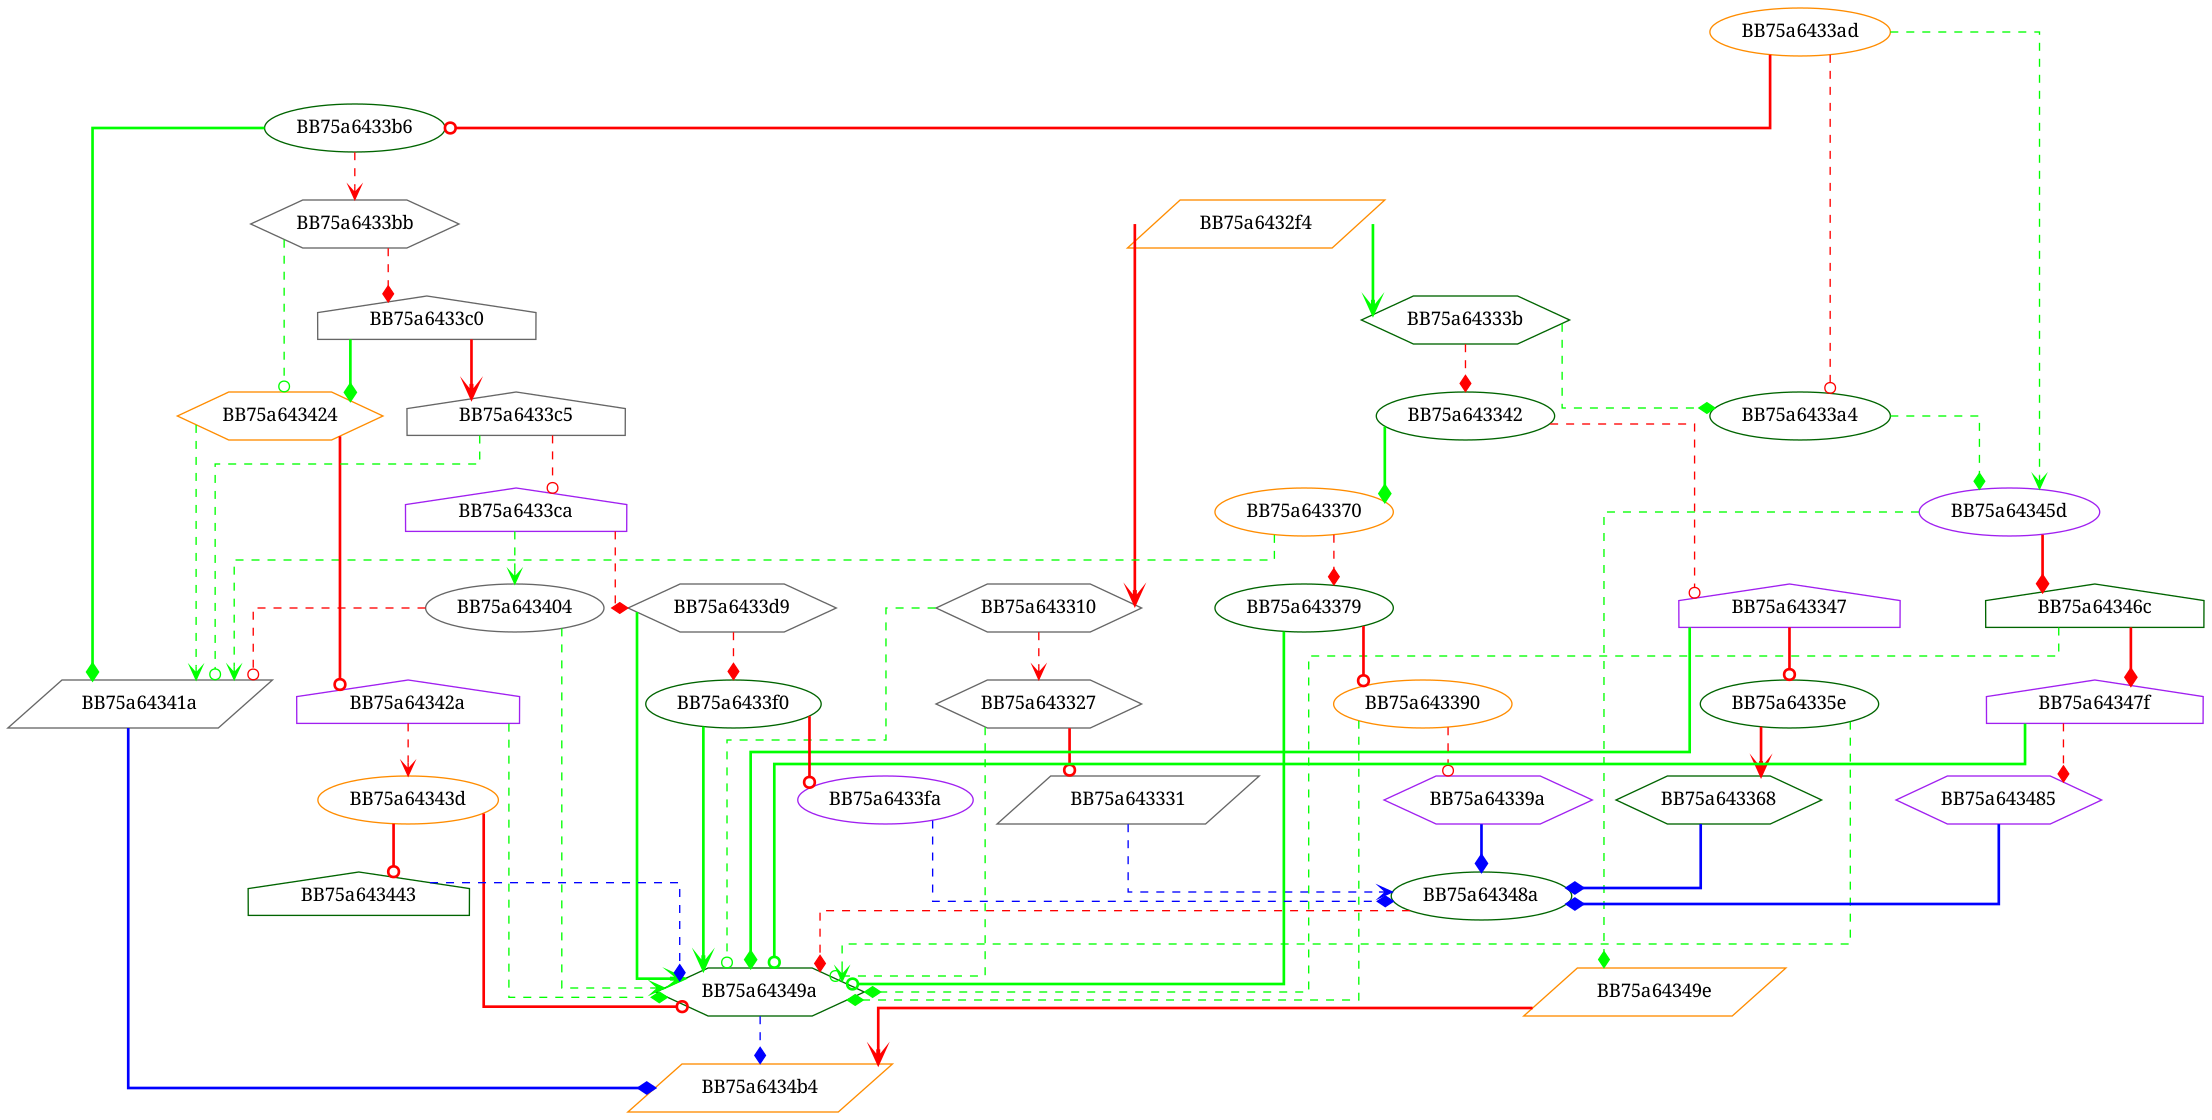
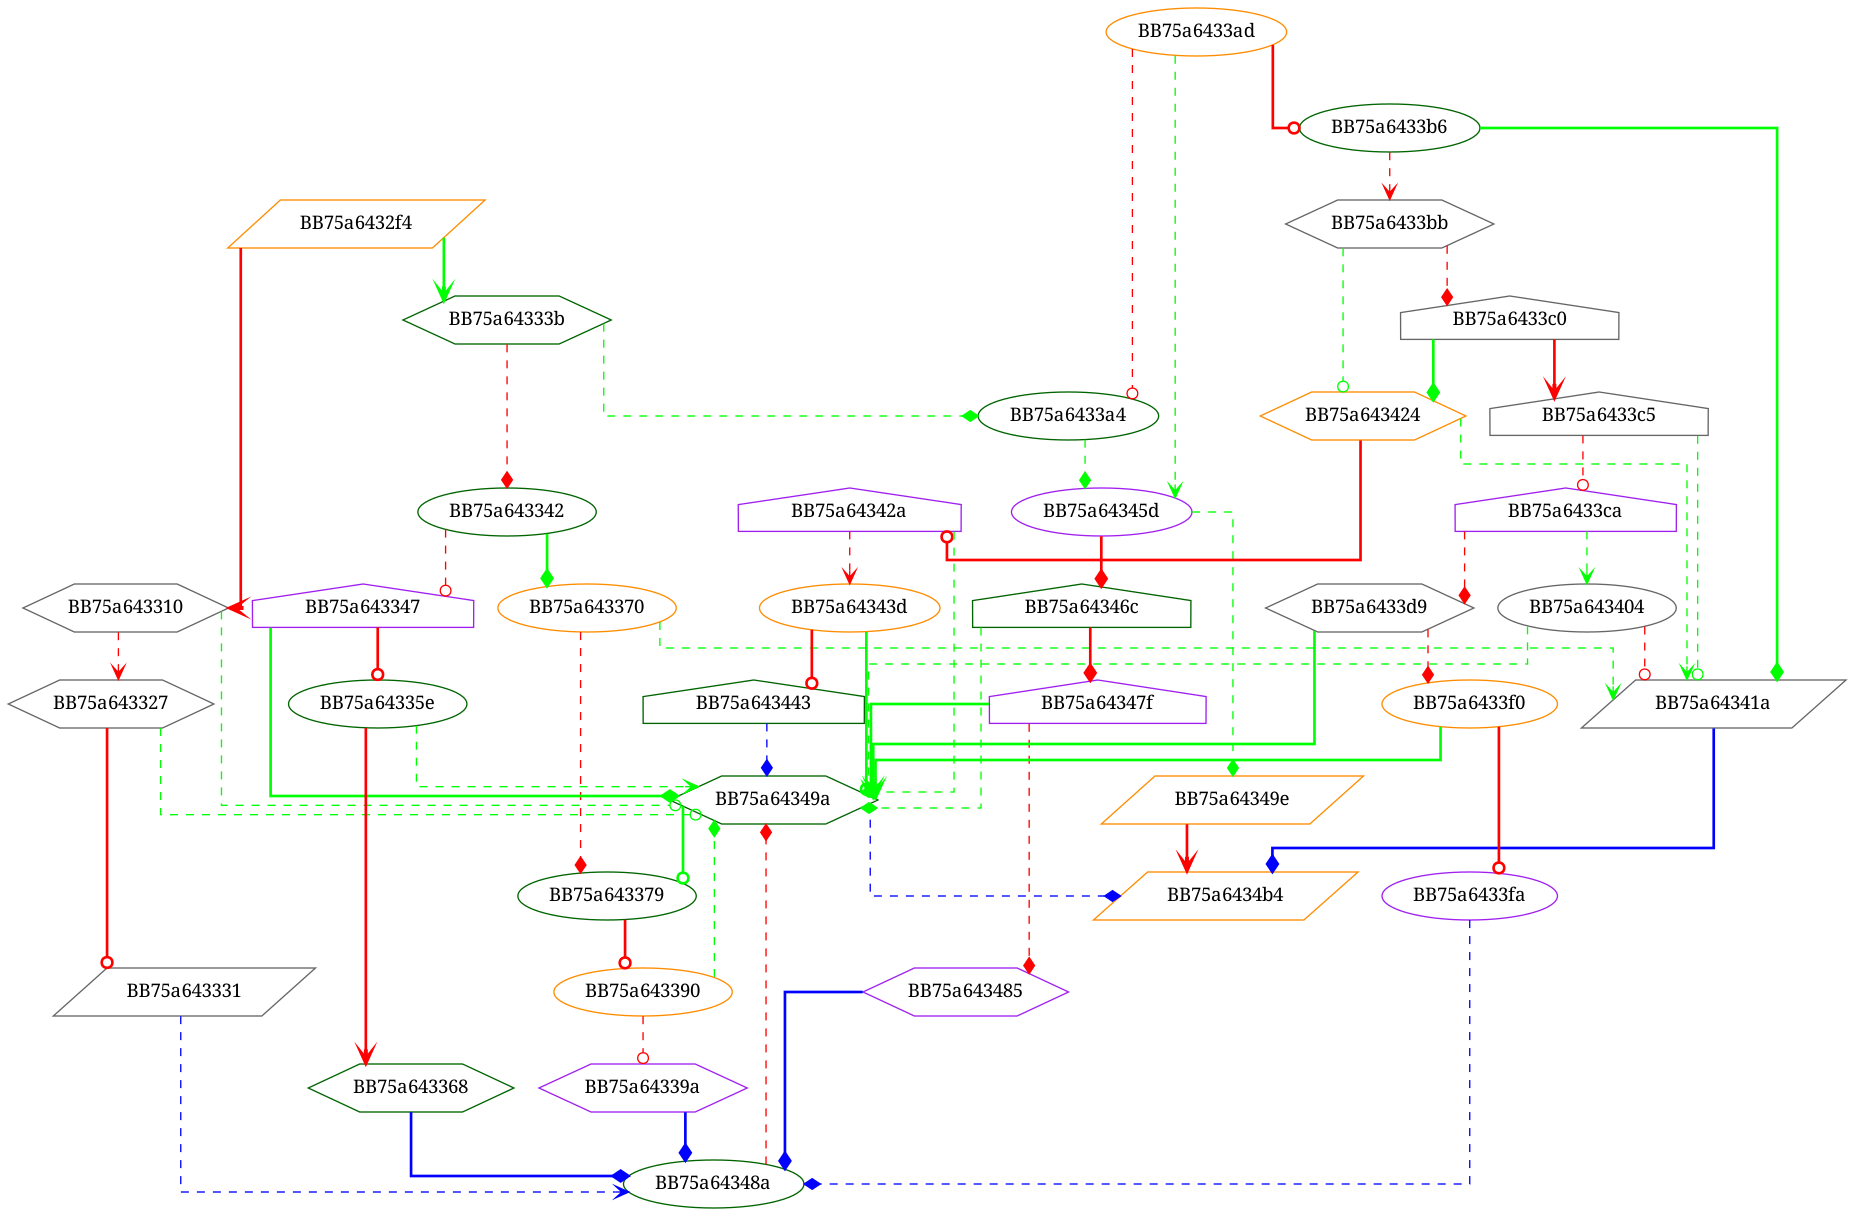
node "BB75a6433f0": color darkgreen -> darkorange
edge "BB75a643379" -> "BB75a64349a": reversed
edge "BB75a64343d" -> "BB75a64349a": color red -> green
